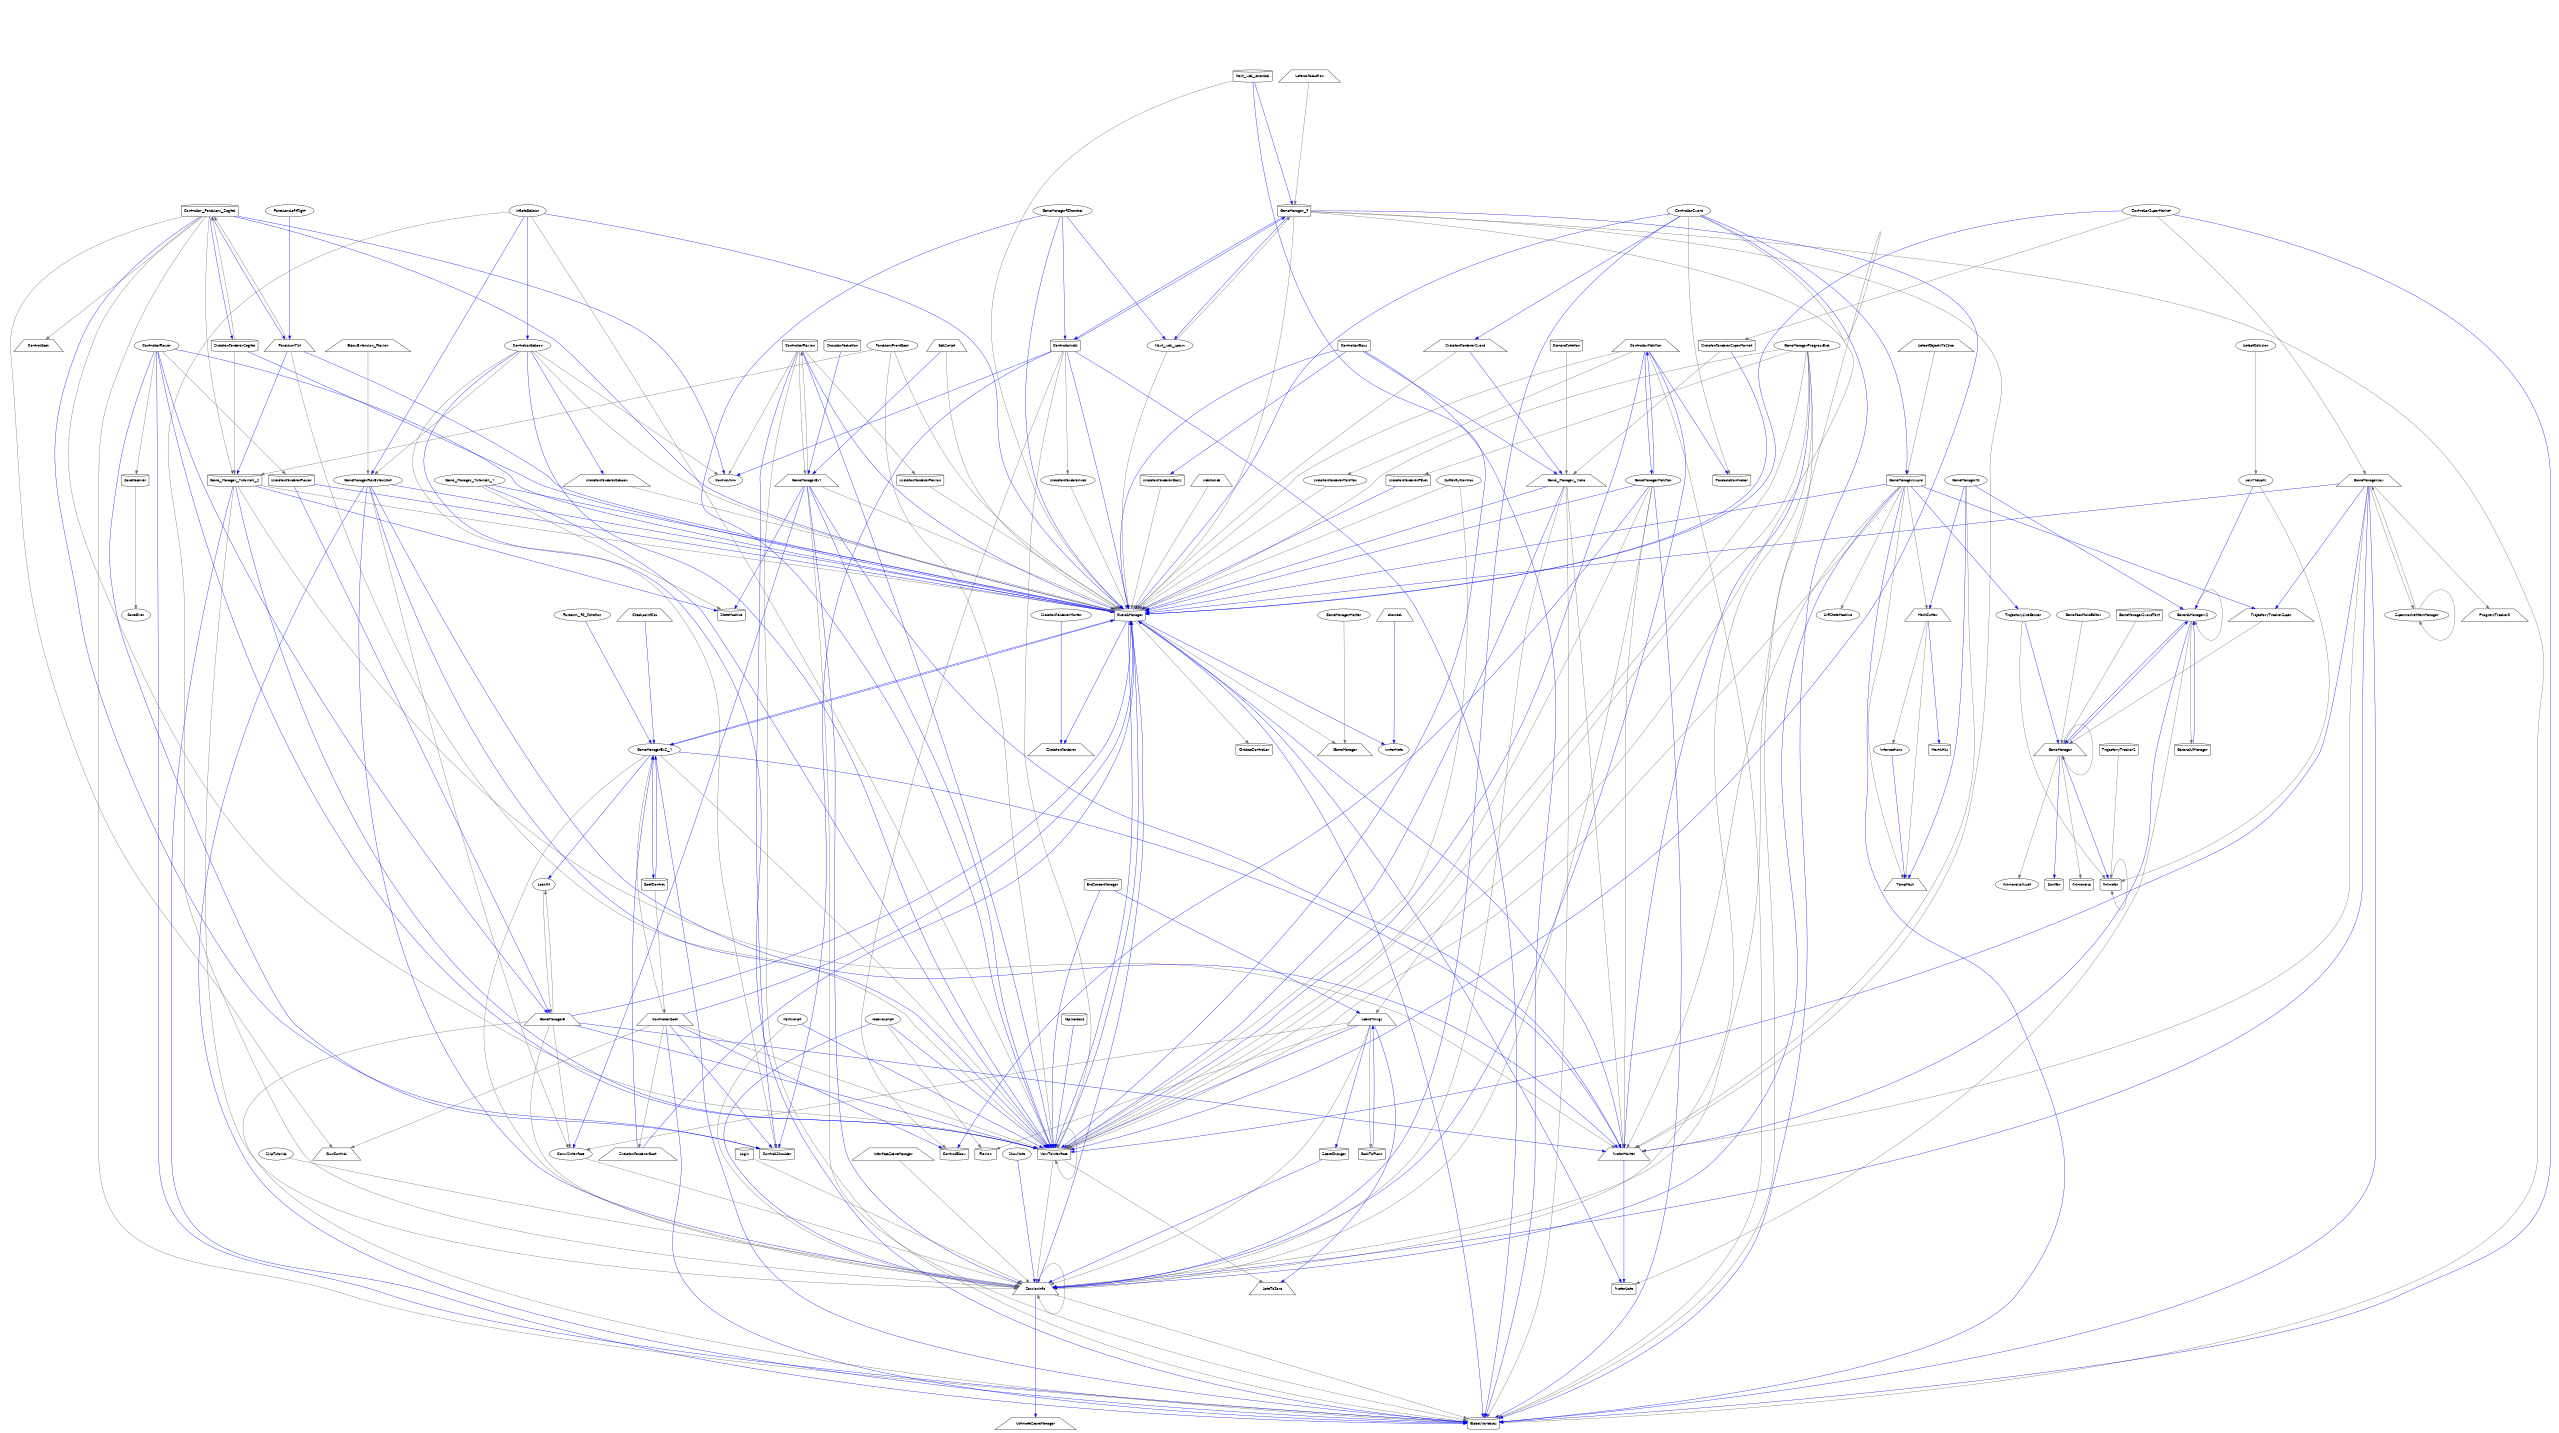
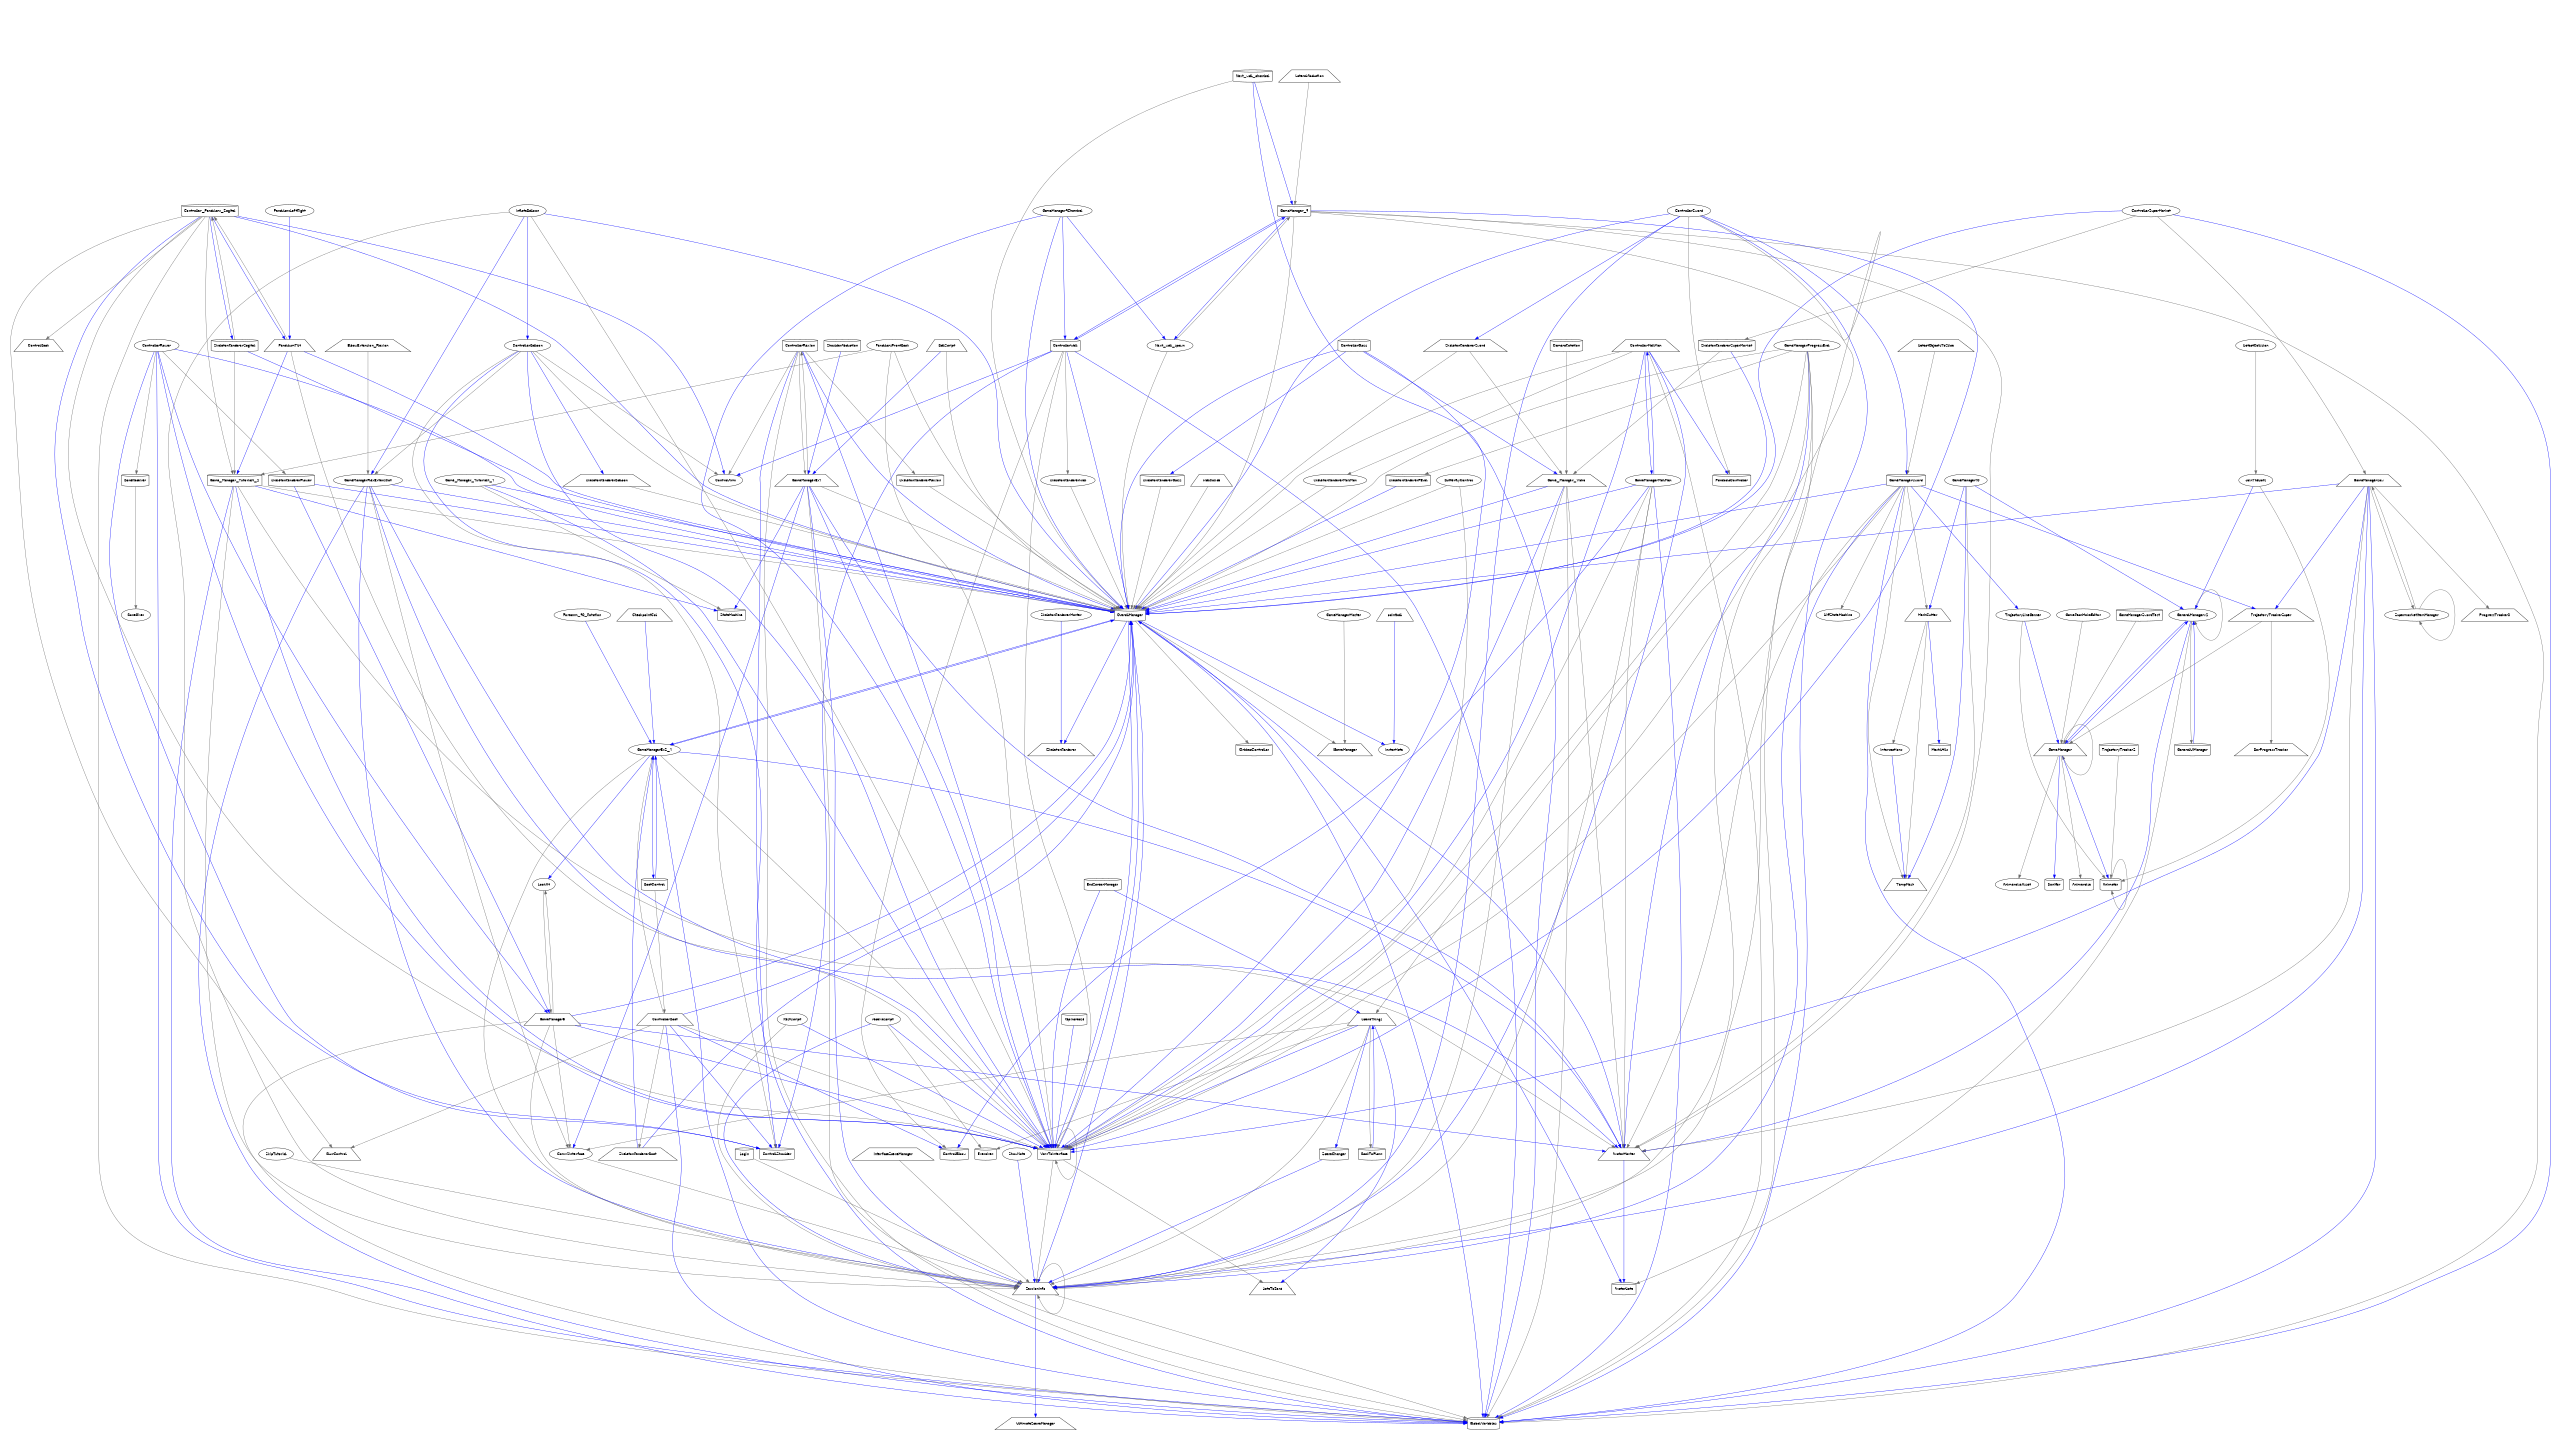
edge "SkeletonRendererSword" -> "Game_Manager_Vidro": color blue -> gray40
node "chambel": label "chambel" -> "paintball"
node "BarProgressTracker": added
node "Flexion": label "Flexion" -> "Exercises"
